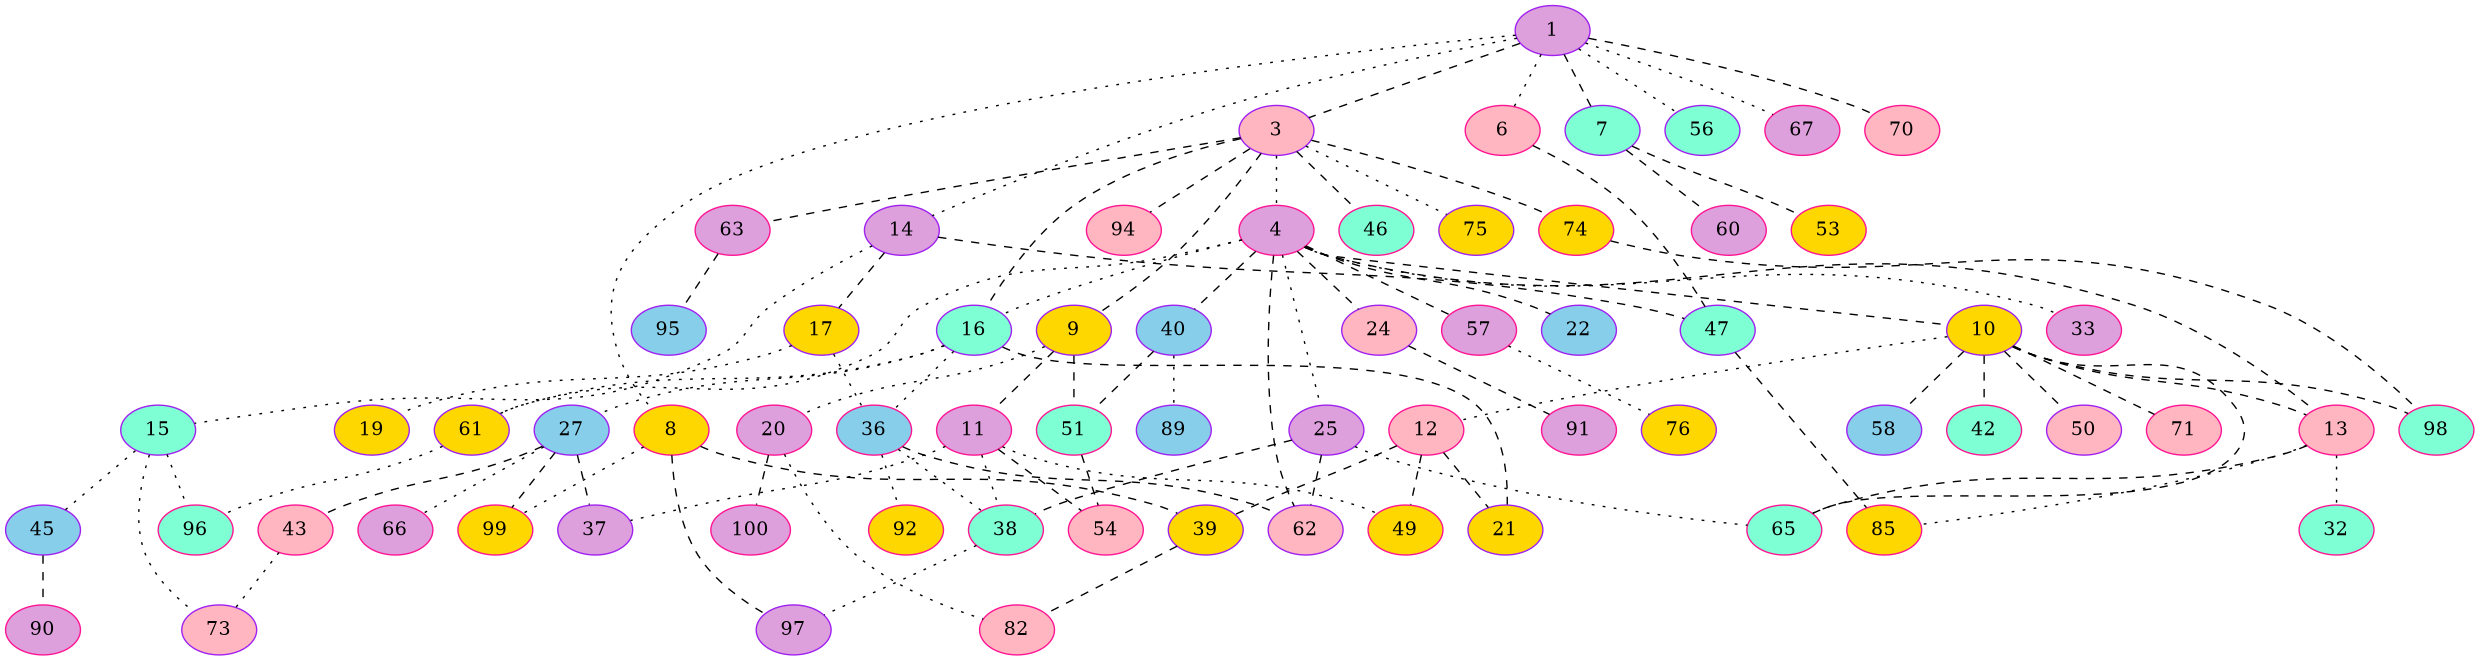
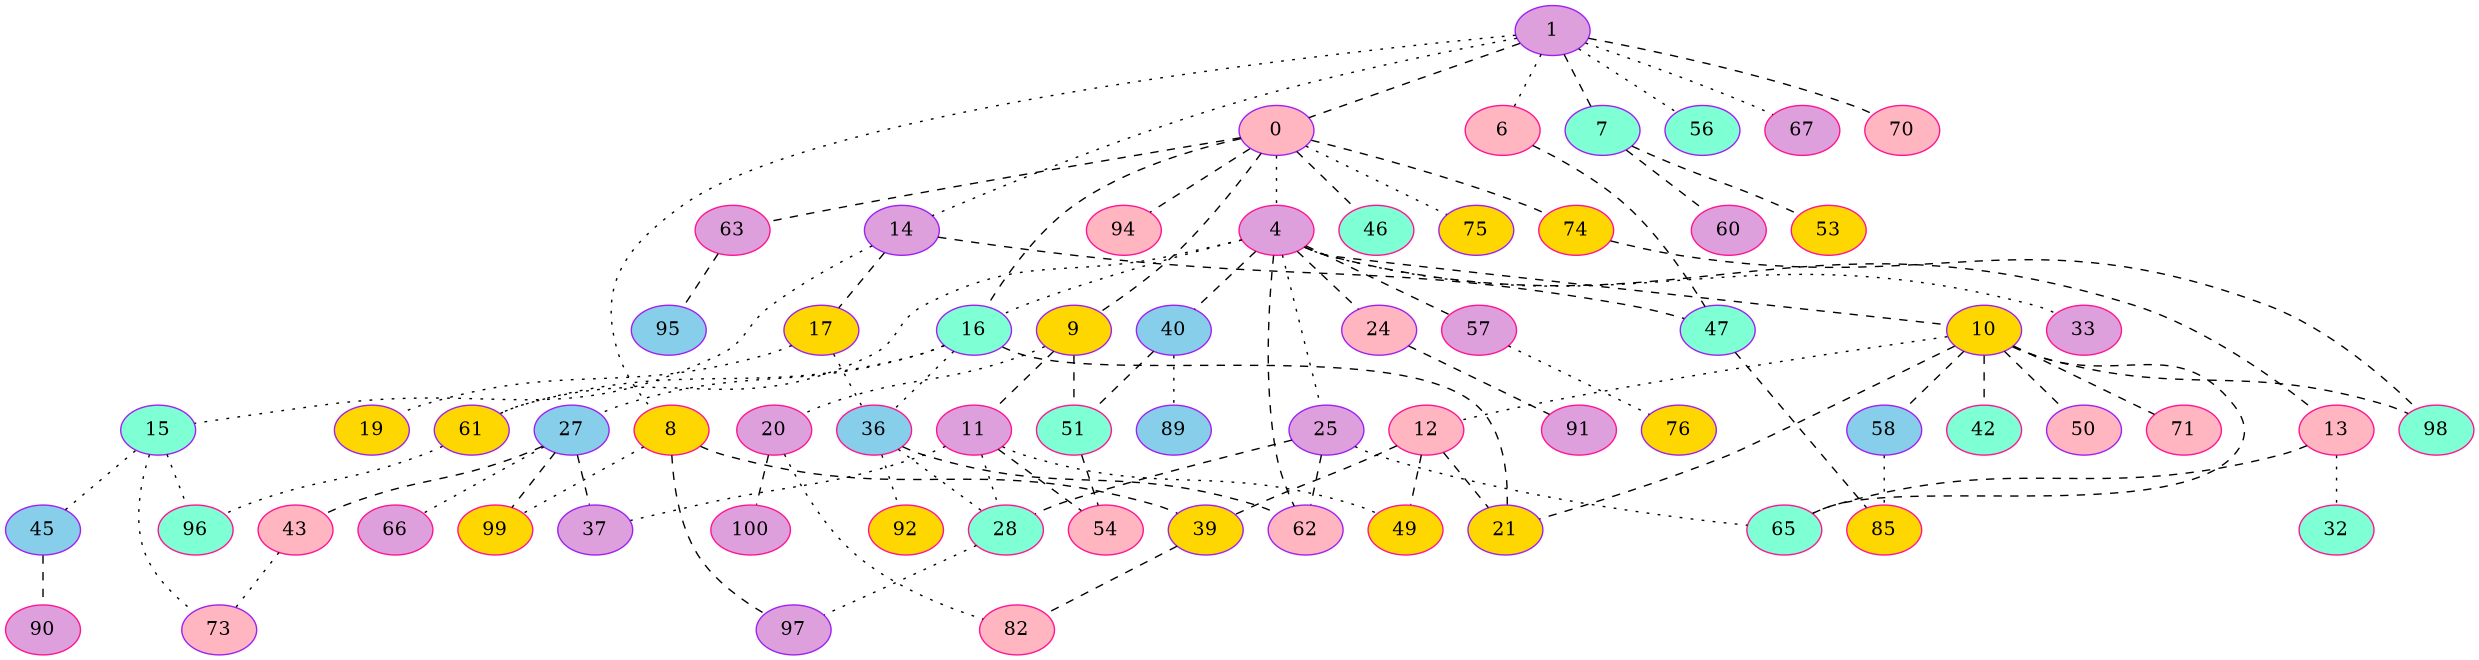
node "3": label "3" -> "0"
node "22": removed
edge "10" -- "13": now "10" -- "21"
edge "13" -- "85": now "58" -- "85"
node "38": label "38" -> "28"
